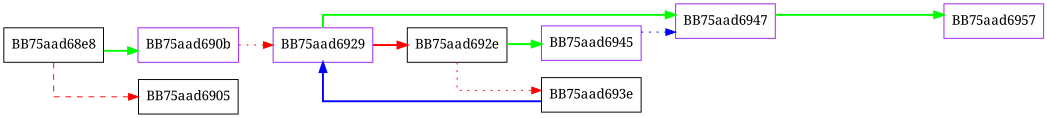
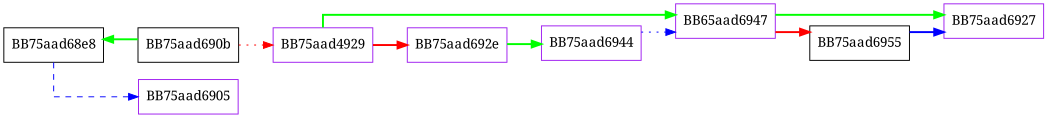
node "BB75aad6947": label "BB75aad6947" -> "BB65aad6947"
node "BB75aad6957": label "BB75aad6957" -> "BB75aad6927"
node "BB75aad6945": label "BB75aad6945" -> "BB75aad6944"
node "BB75aad6955": added
node "BB75aad690b": color purple -> black
node "BB75aad6929": label "BB75aad6929" -> "BB75aad4929"
node "BB75aad692e": color black -> purple
edge "BB75aad68e8" -> "BB75aad690b": reversed
node "BB75aad693e": removed
edge "BB75aad68e8" -> "BB75aad6905": color red -> blue
node "BB75aad6905": color black -> purple
